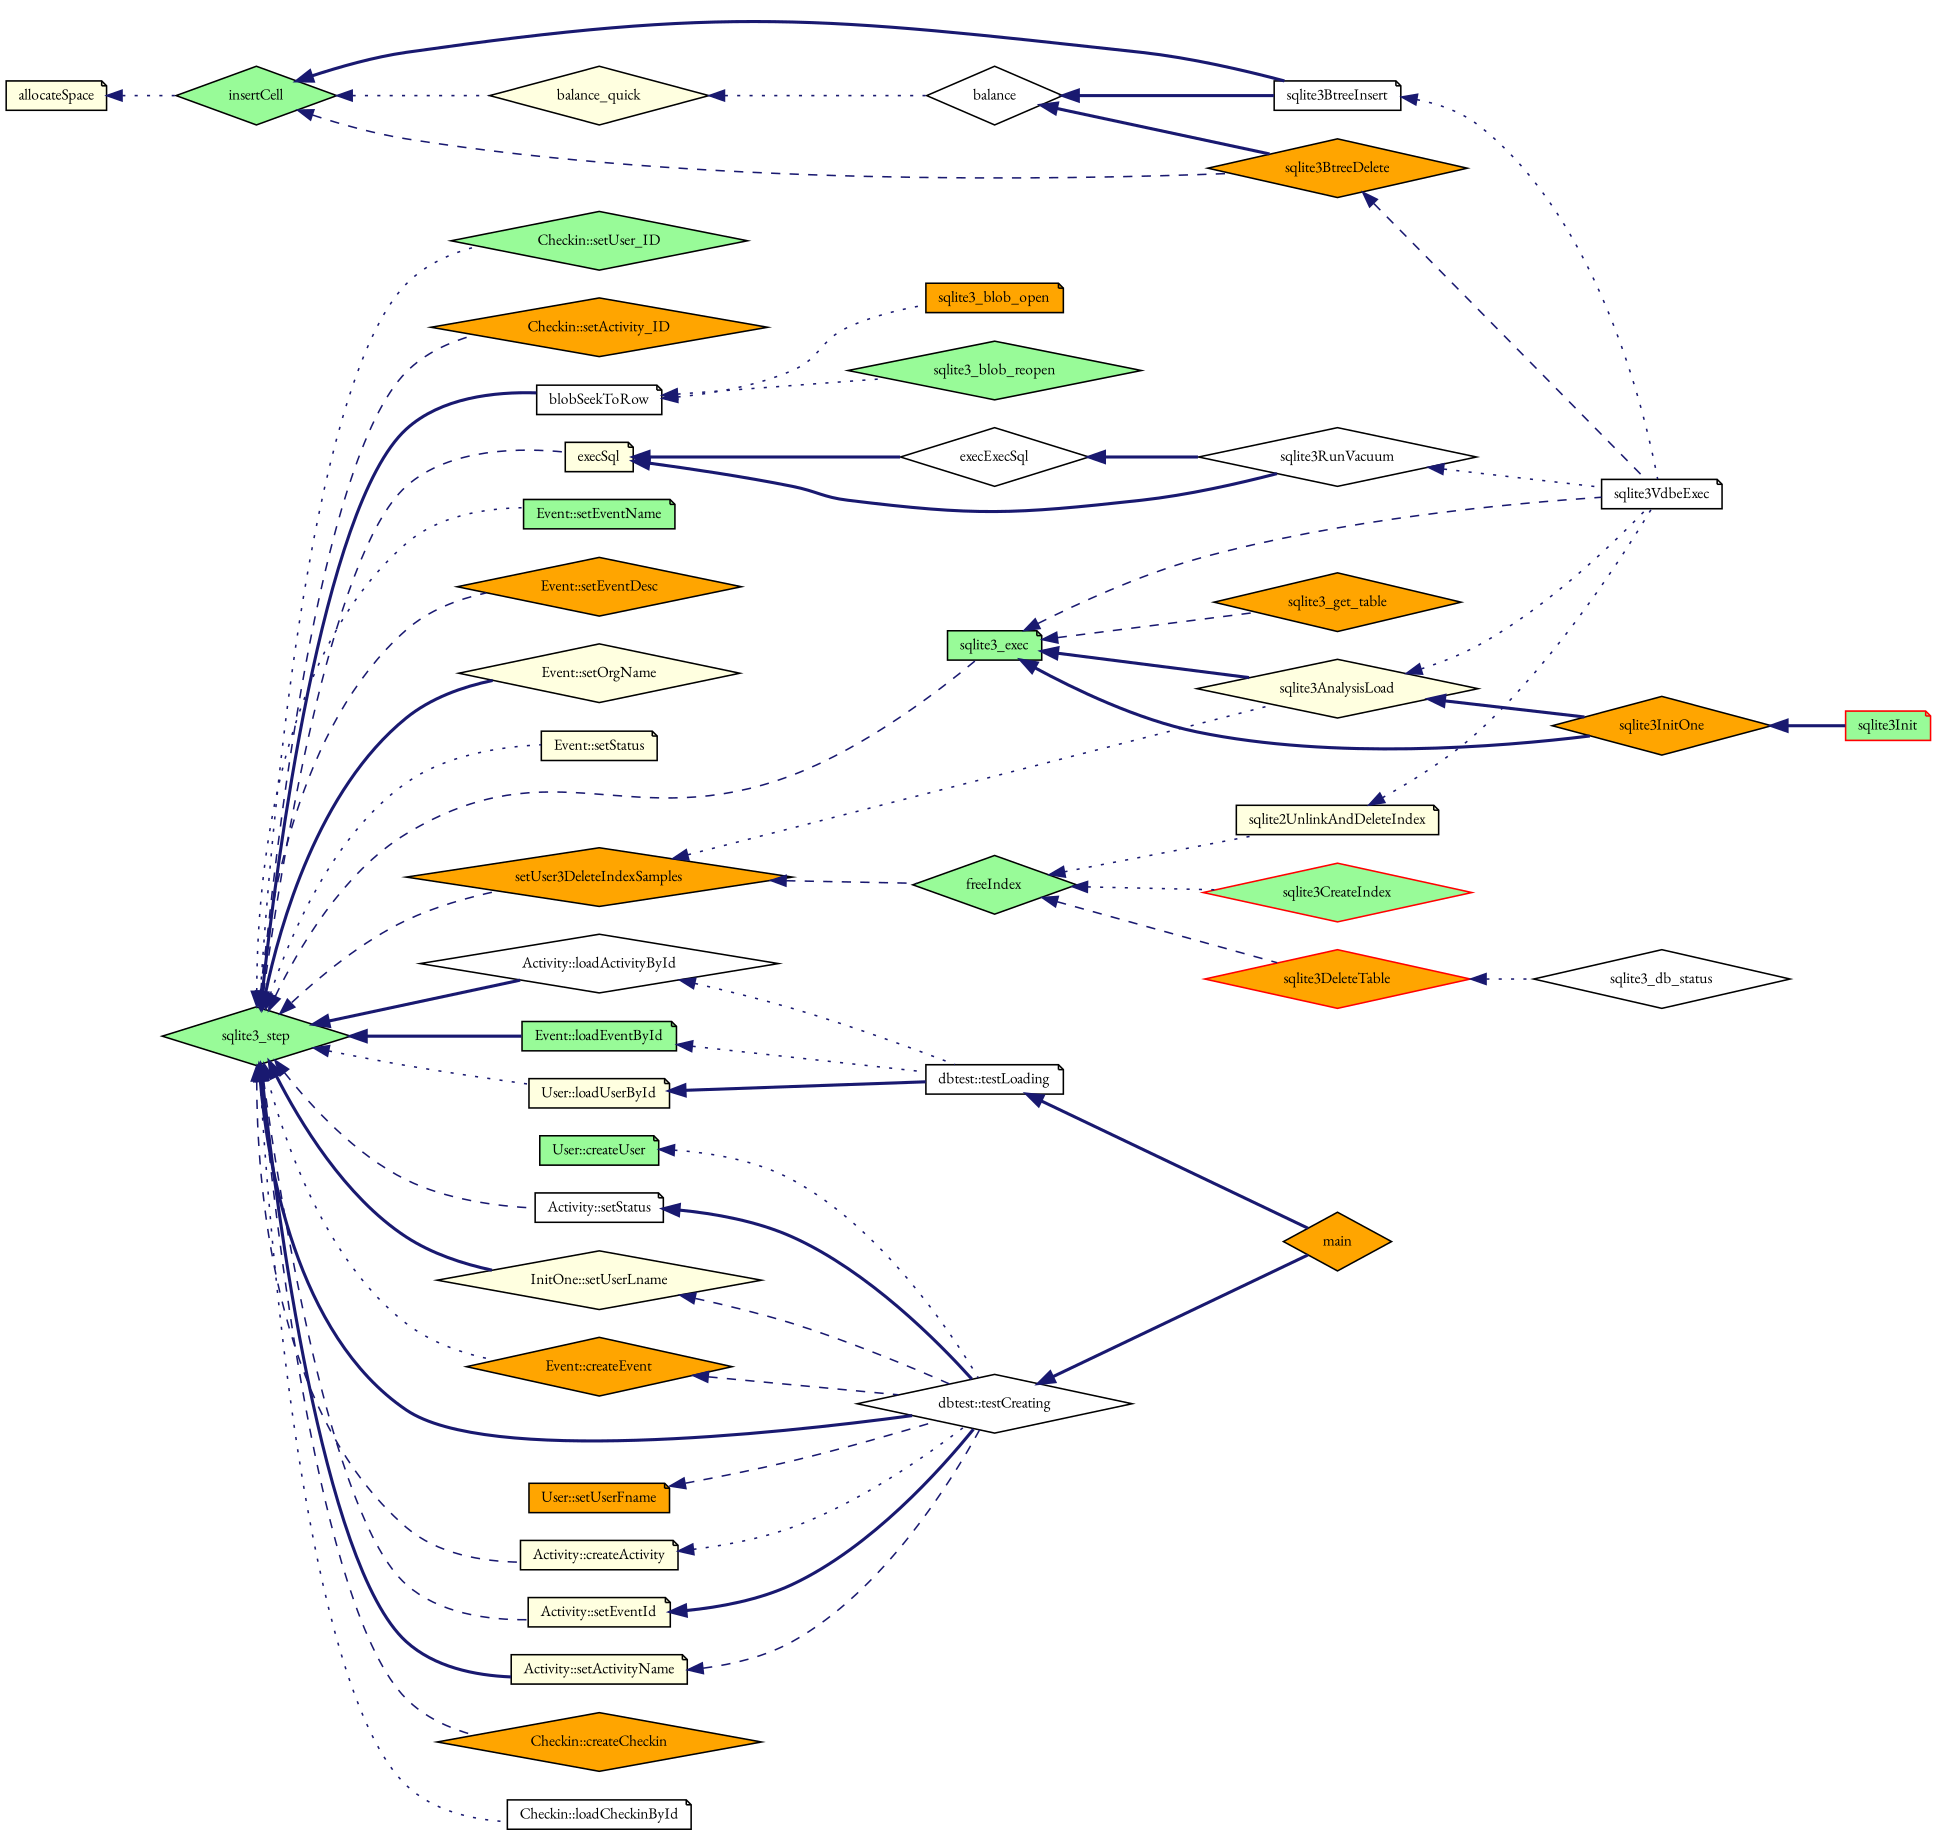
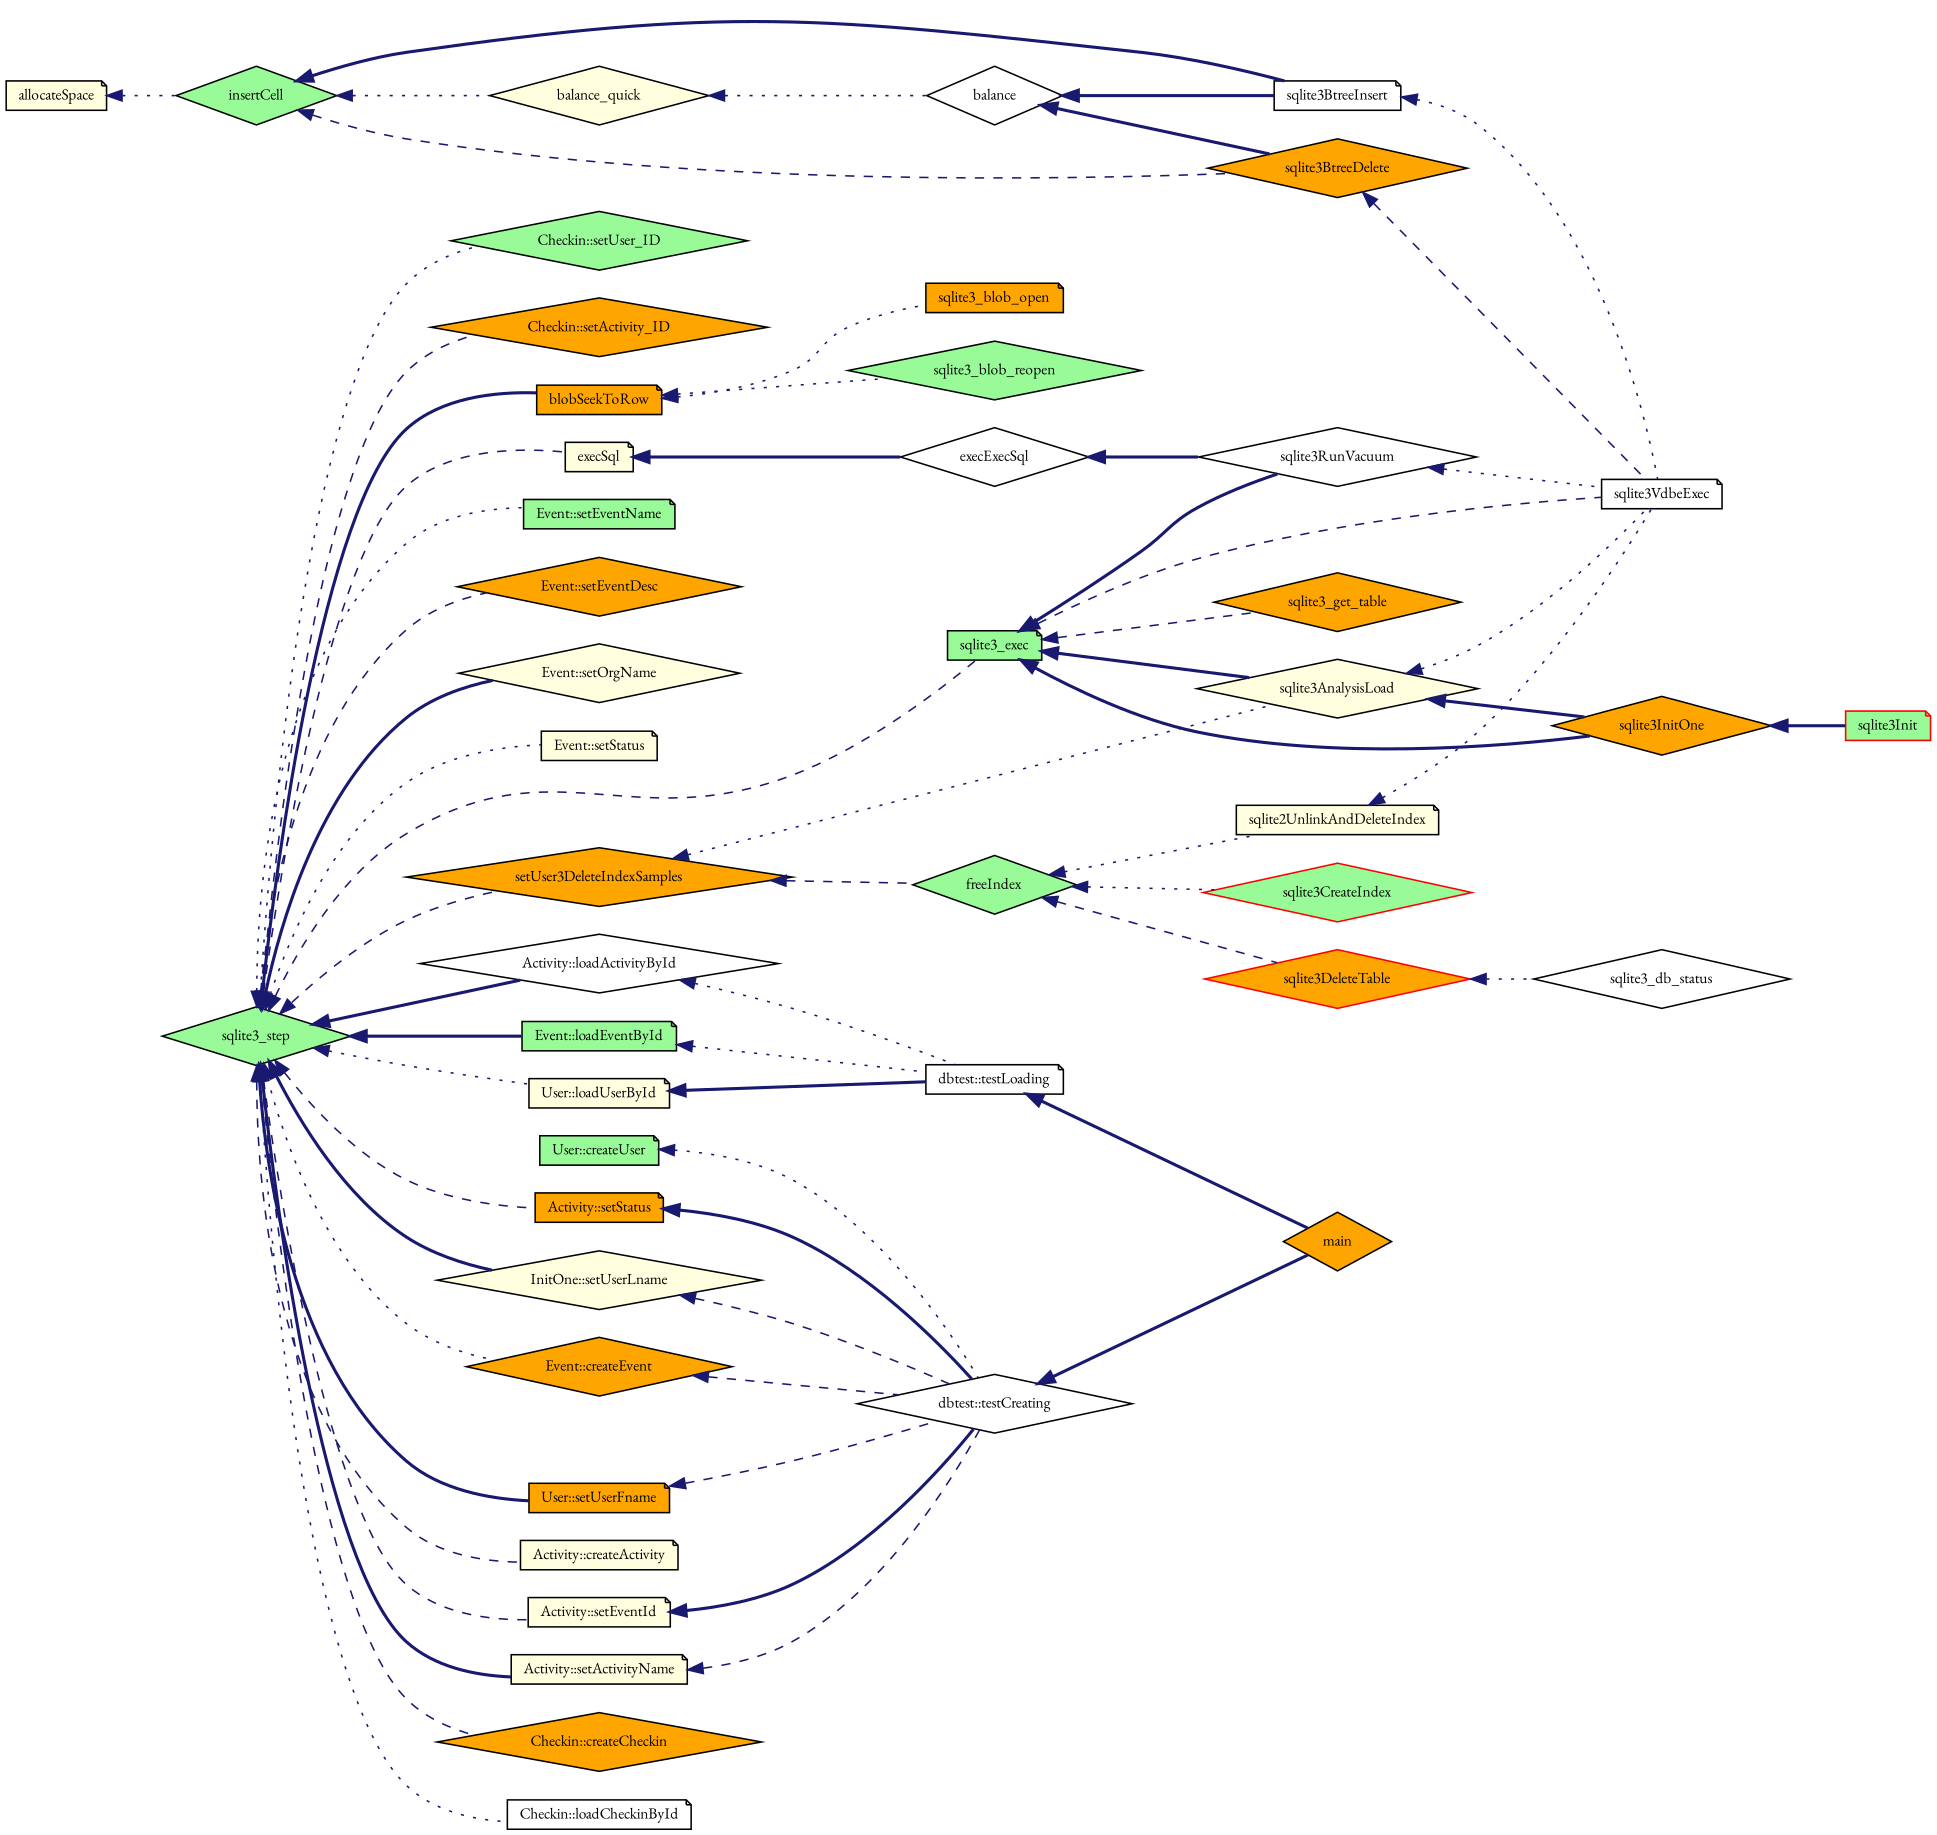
node "blobSeekToRow": fillcolor white -> orange
edge "sqlite3RunVacuum" -> "execSql": now "sqlite3RunVacuum" -> "sqlite3_exec"
node "Activity::setStatus": fillcolor white -> orange
edge "dbtest::testCreating" -> "sqlite3_step": now "User::setUserFname" -> "sqlite3_step"
edge "dbtest::testCreating" -> "Activity::createActivity": removed
